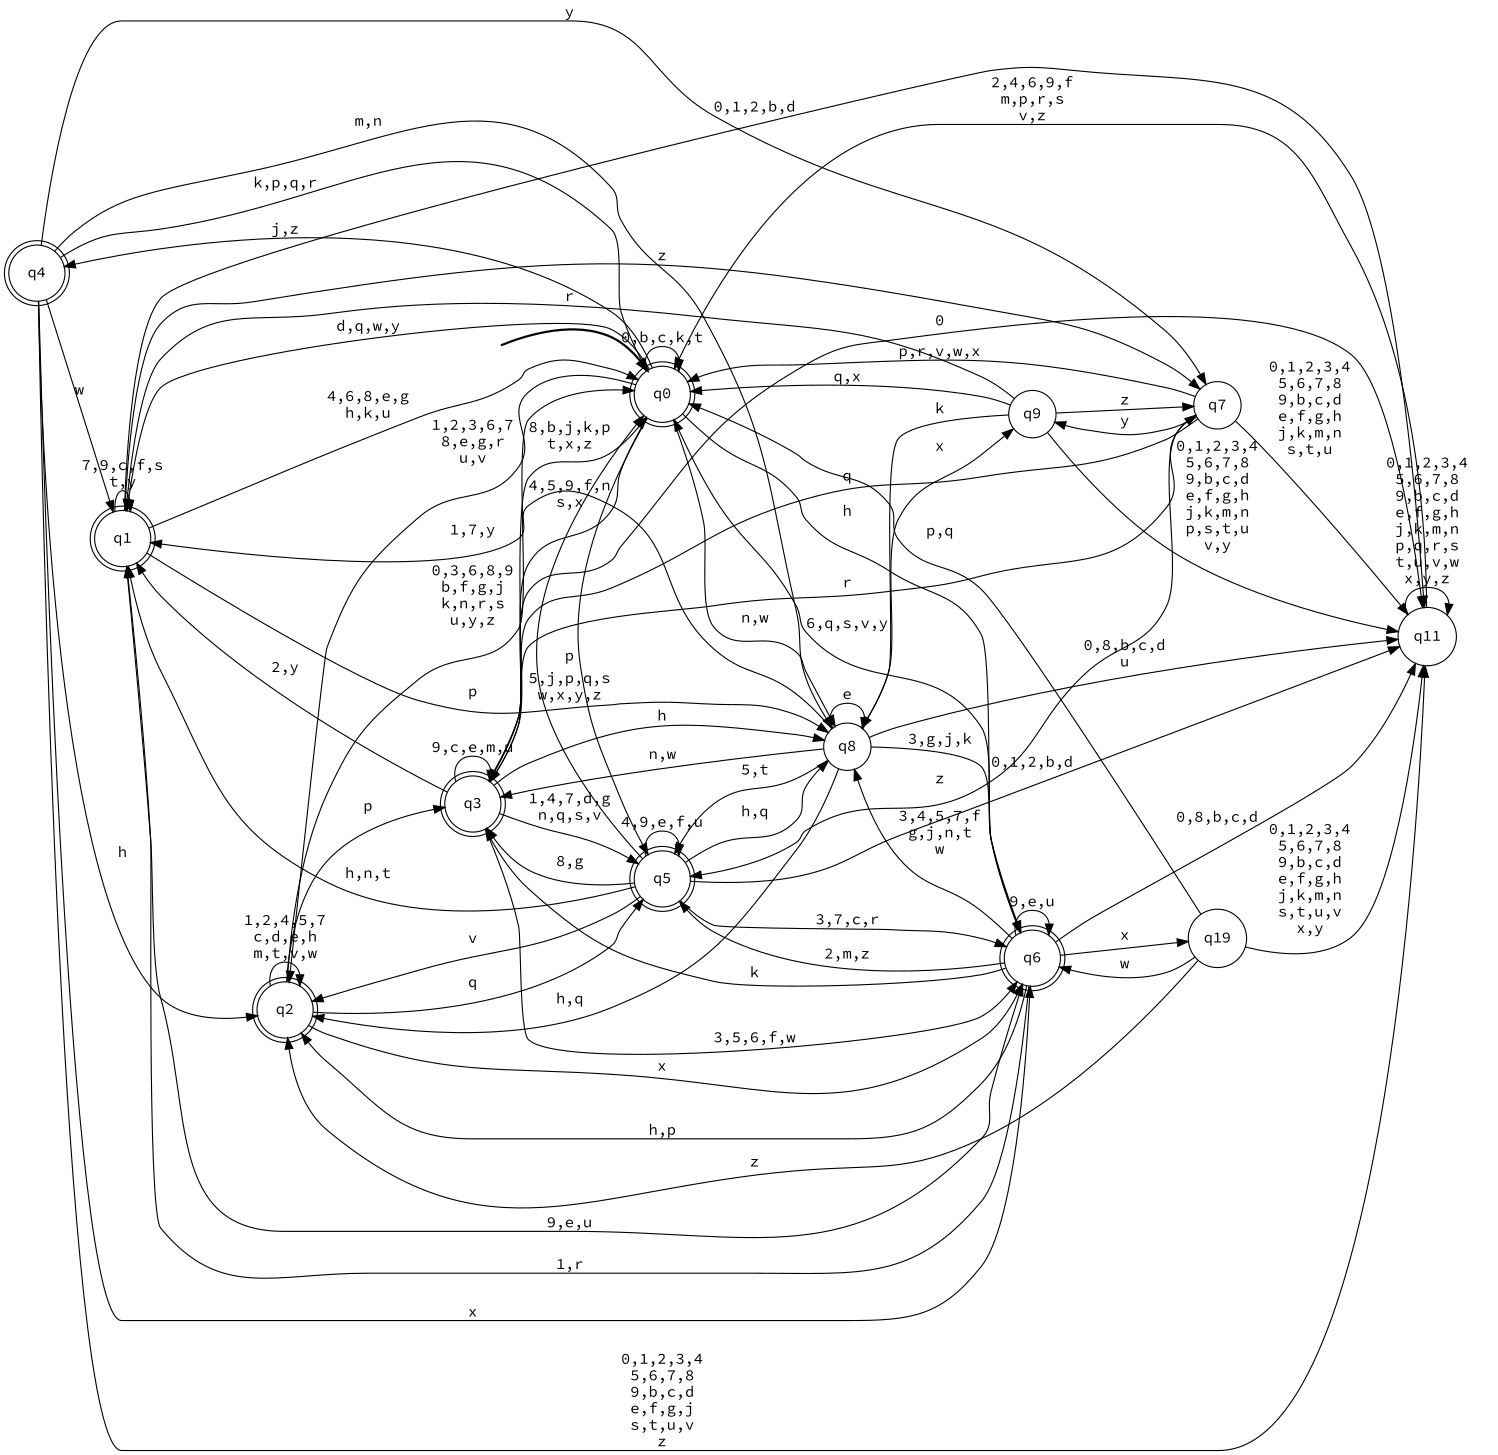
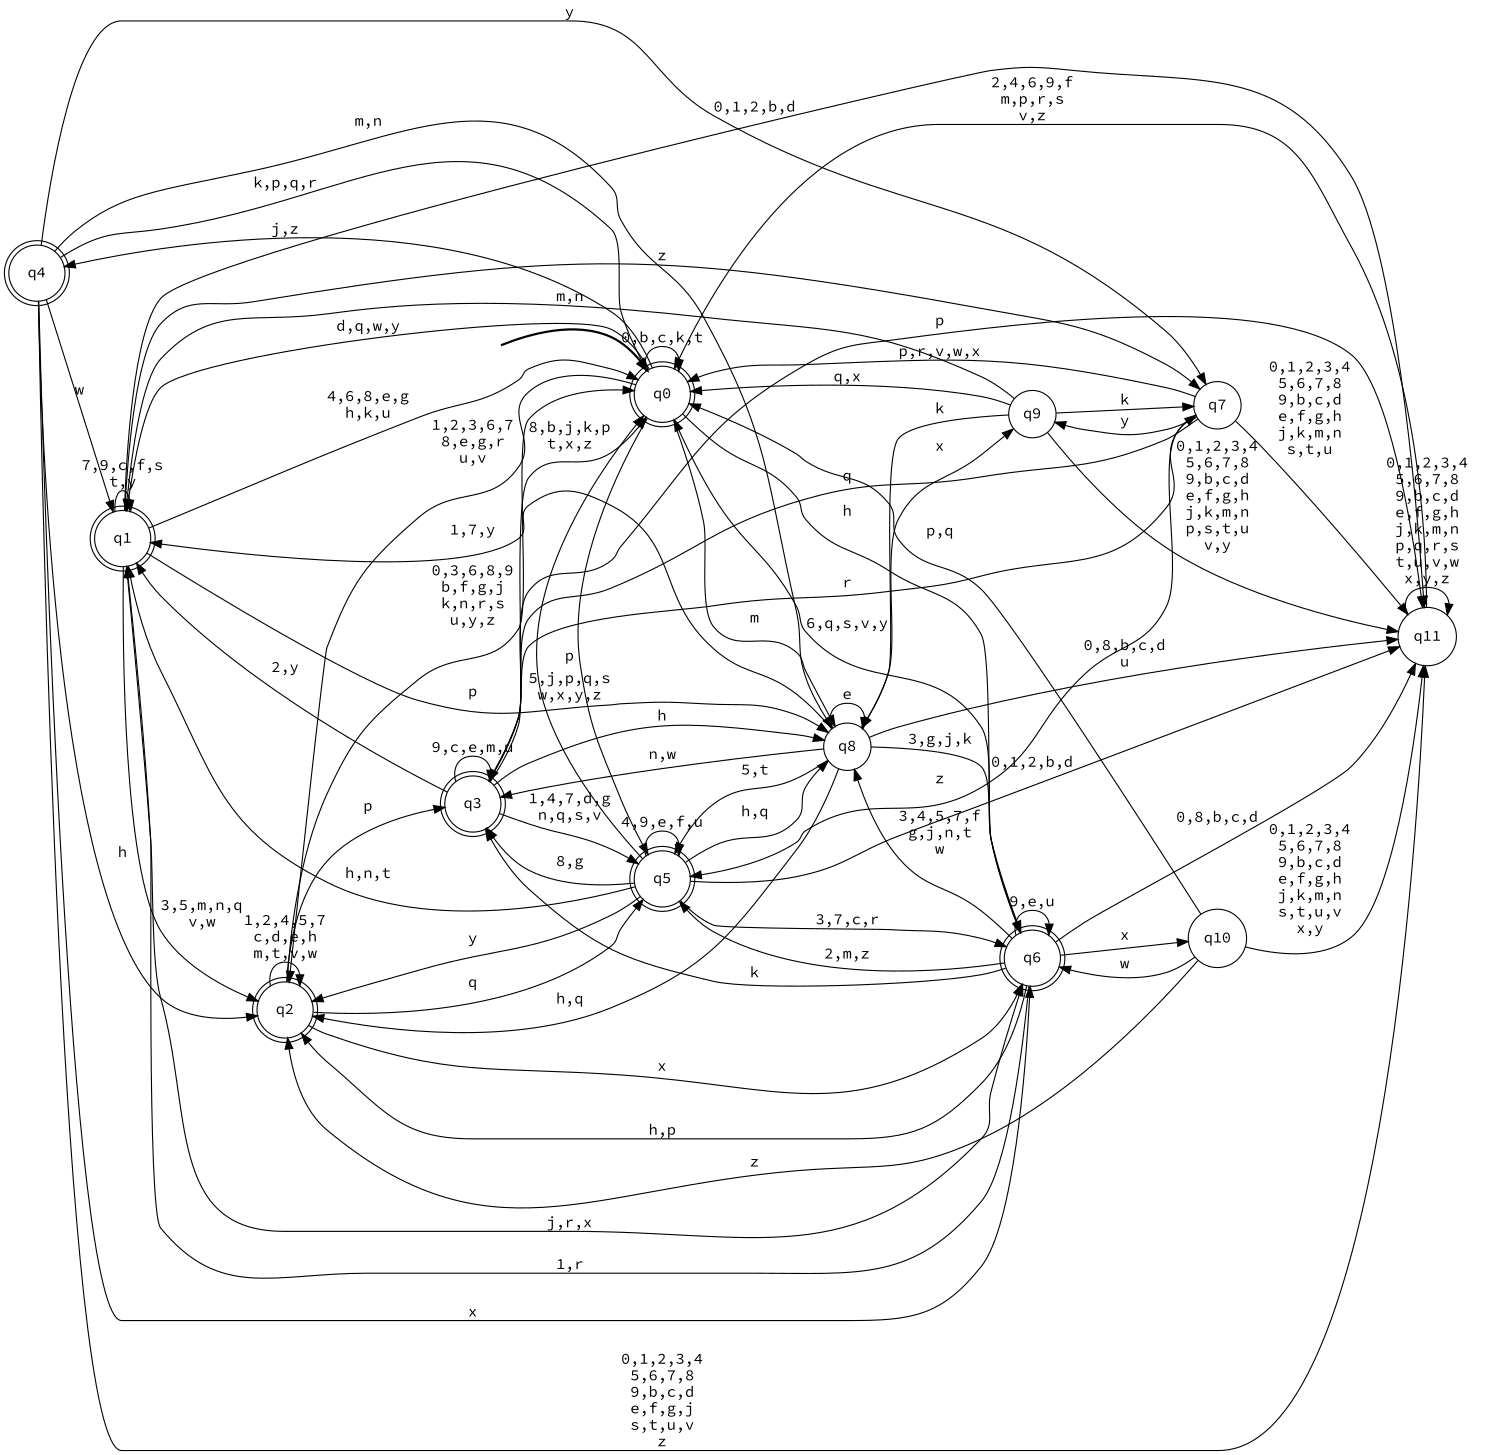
edge "q9" -> "q1": label "r" -> "m,n"
edge "q3" -> "q11": label "0" -> "p"
edge "q9" -> "q7": label "z" -> "k"
edge "q0" -> "q3": removed, label "4,5,9,f,n s,x"
edge "q0" -> "q8": label "n,w" -> "m"
edge "q1" -> "q2": added, label "3,5,m,n,q v,w"
node "q19": label "q19" -> "q10"
edge "q5" -> "q2": label "v" -> "y"
edge "q3" -> "q6": removed, label "3,5,6,f,w"
edge "q1" -> "q6": label "9,e,u" -> "j,r,x"
